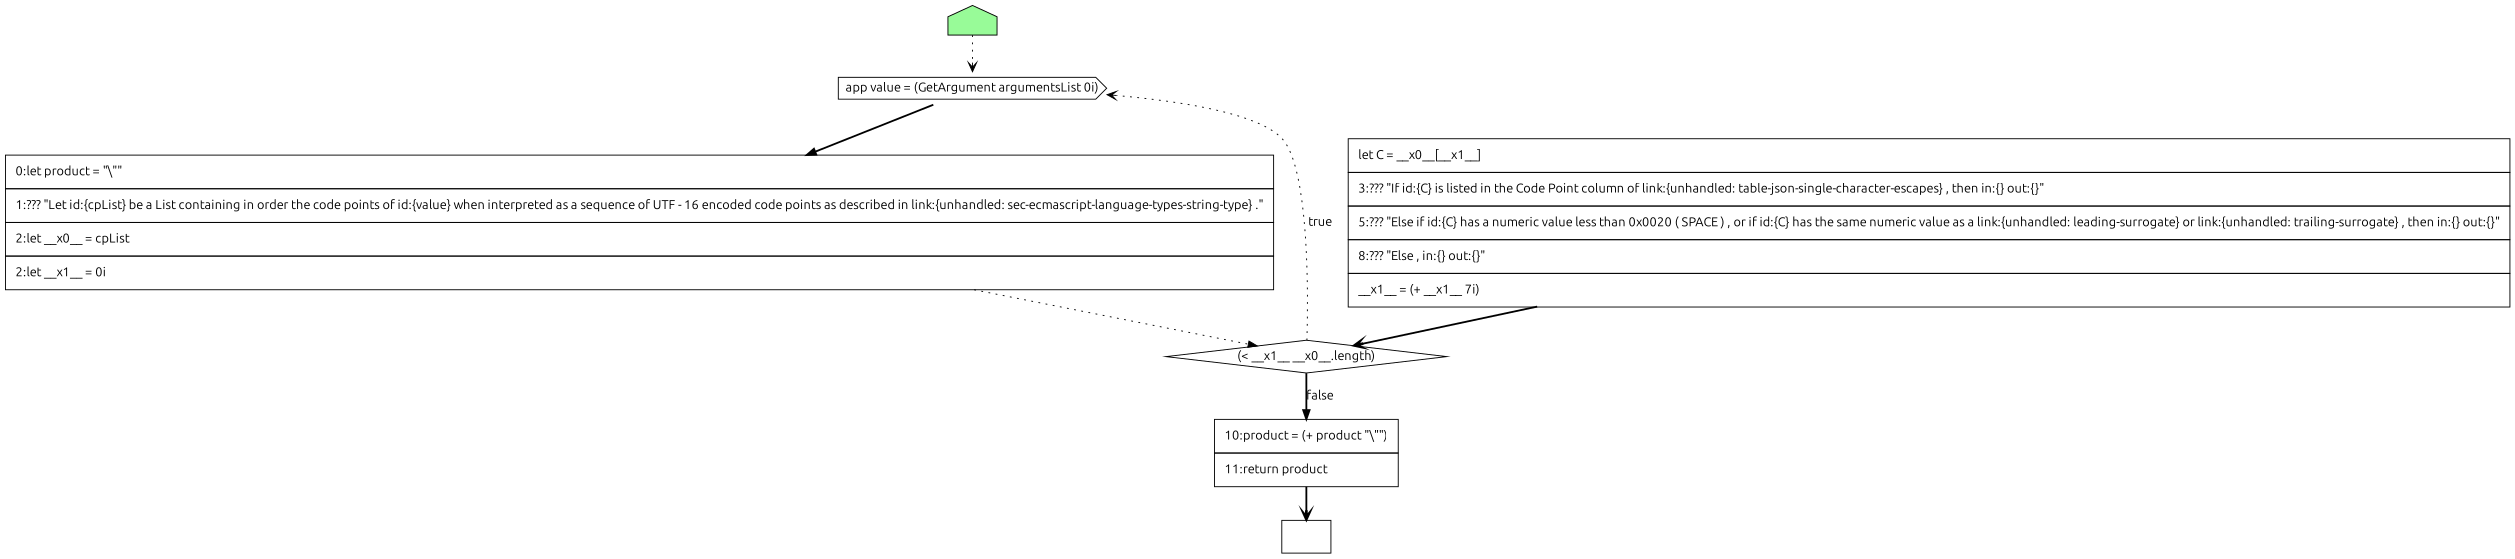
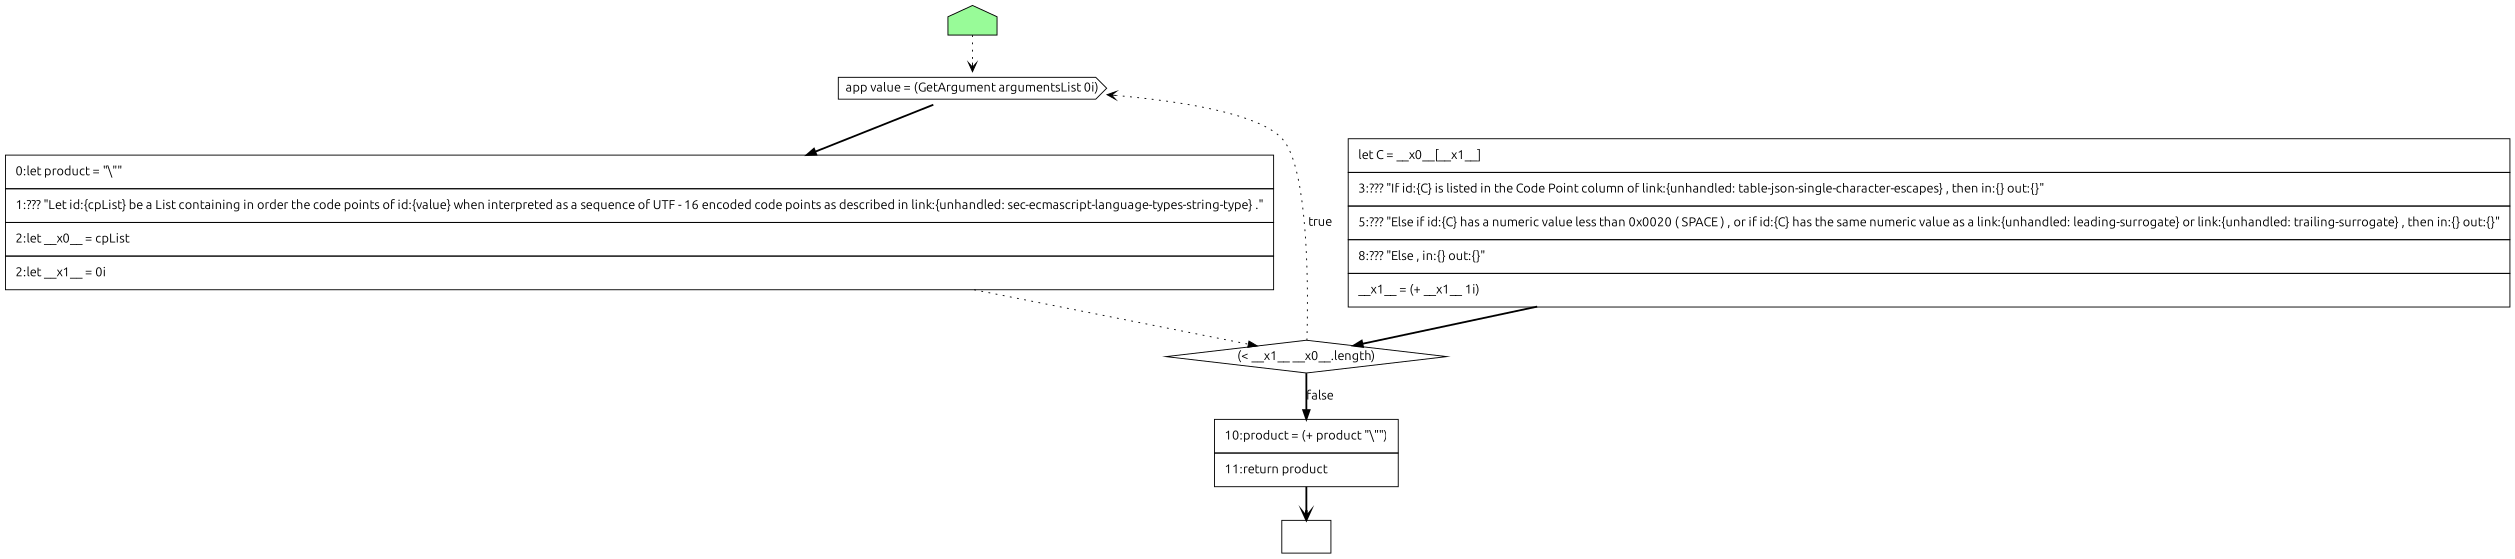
node "let C = __x0__[__x1__]": text "__x1__ = (+ __x1__ 7i)" -> "__x1__ = (+ __x1__ 1i)"
edge "let C = __x0__[__x1__]" -> "(< __x1__ __x0__.length)": arrowhead vee -> normal
